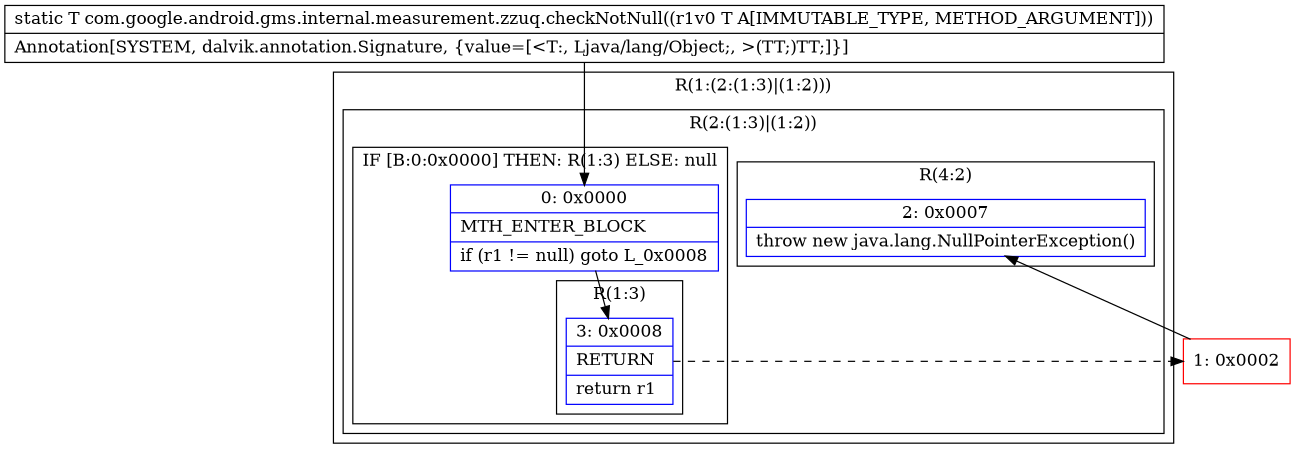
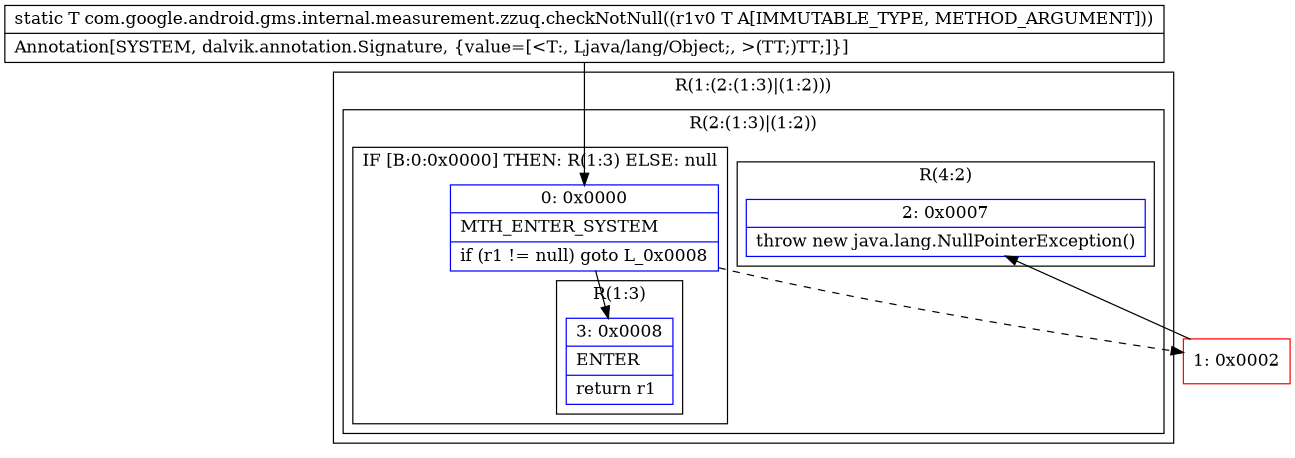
node "0: 0x0000": text "MTH_ENTER_BLOCK" -> "MTH_ENTER_SYSTEM"
node "3: 0x0008": text "RETURN" -> "ENTER"
edge "3: 0x0008" -> "1: 0x0002": now "0: 0x0000" -> "1: 0x0002"
